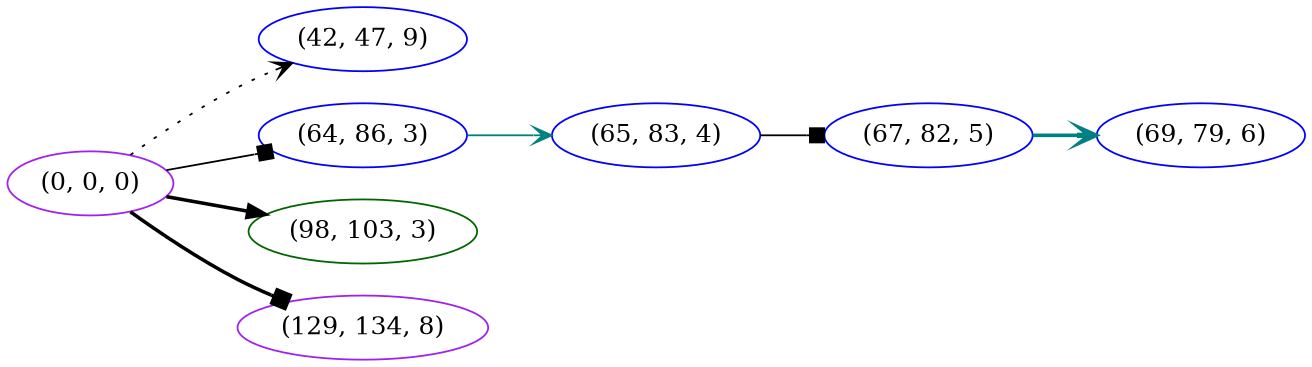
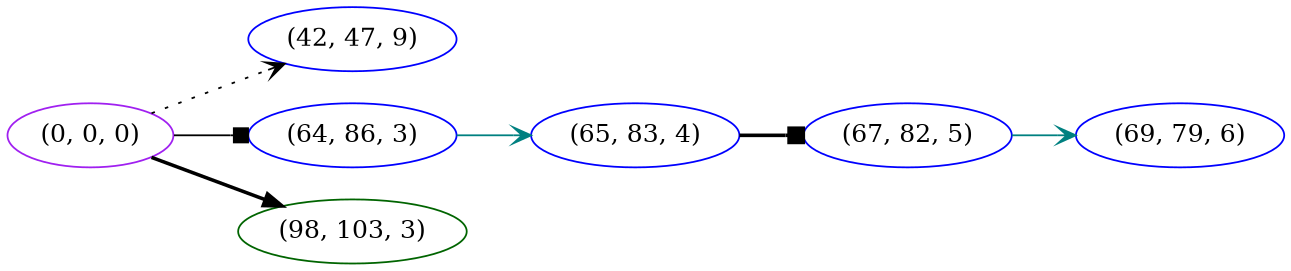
edge "(65, 83, 4)" -> "(67, 82, 5)": style solid -> bold
edge "(67, 82, 5)" -> "(69, 79, 6)": style bold -> solid
node "(129, 134, 8)": removed
